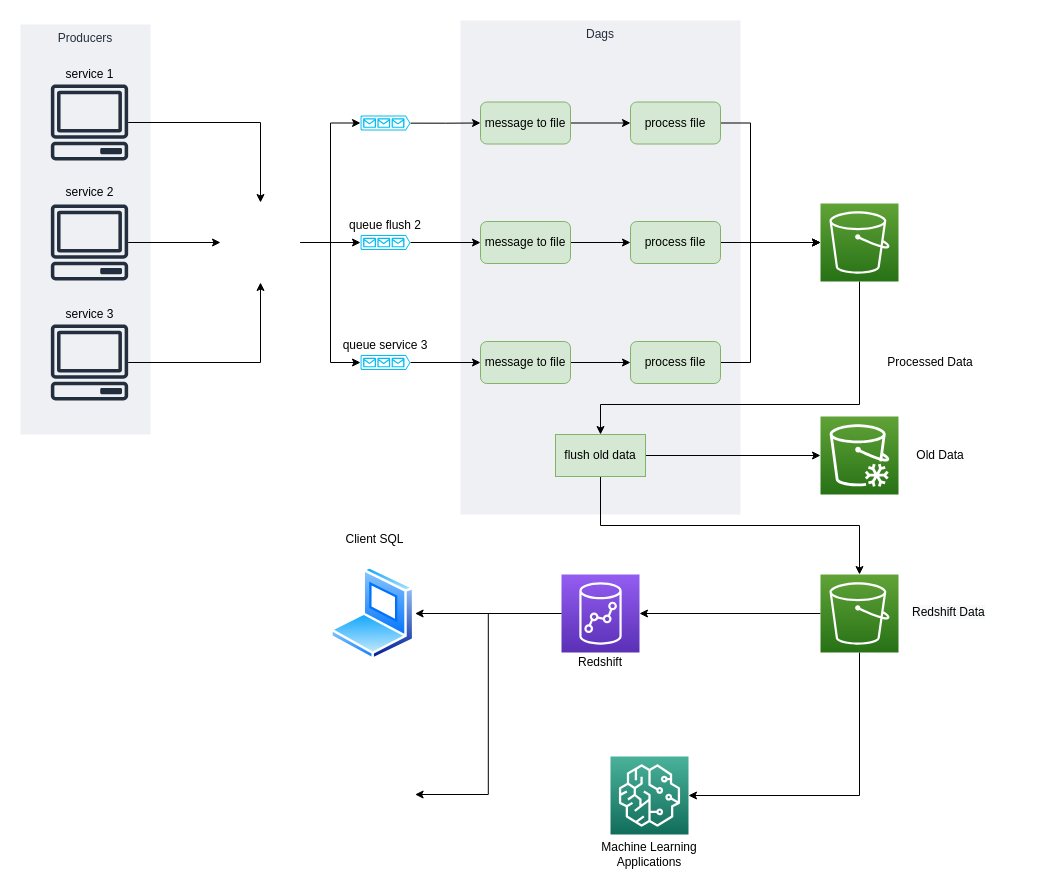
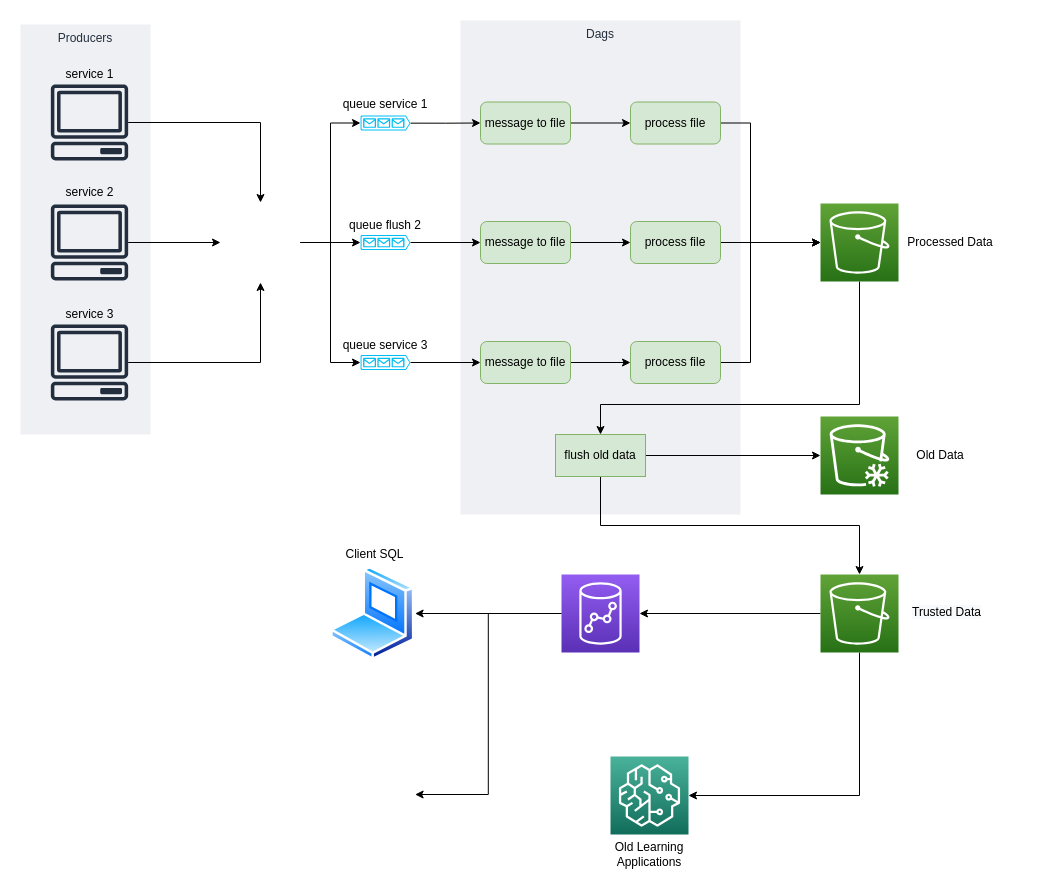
node "queue service 1": added
node "Processed Data": moved (931, 363) -> (951, 243)
node "Client SQL": moved (375, 540) -> (375, 555)
node "Redshift Data": label "Redshift Data" -> "Trusted Data"
node "Redshift": removed
node "Machine Learning Applications": label "Machine Learning Applications" -> "Old Learning Applications"
